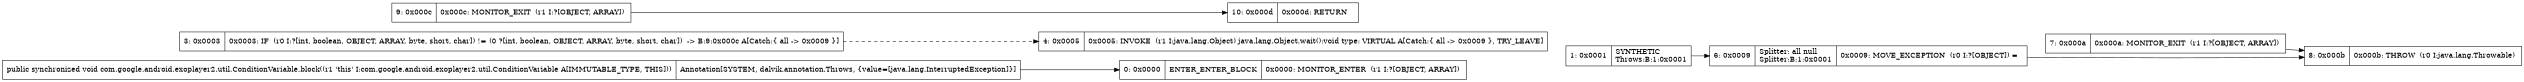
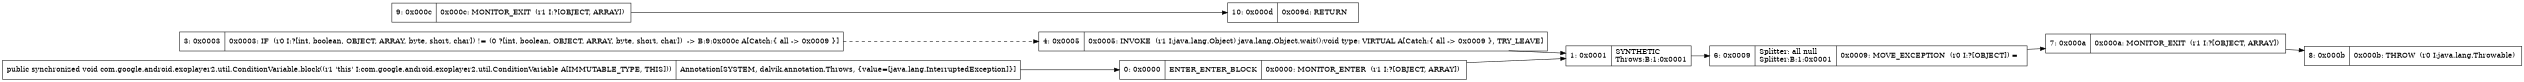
node "10: 0x000d": text "0x000d: RETURN" -> "0x009d: RETURN"
edge "4: 0x0005" -> "1: 0x0001": added
edge "6: 0x0009" -> "8: 0x000b": now "6: 0x0009" -> "7: 0x000a"
edge "0: 0x0000" -> "1: 0x0001": added
